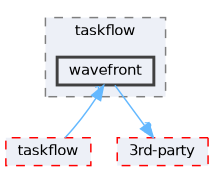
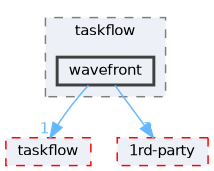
edge "taskflow" -> "wavefront": reversed
node "3rd-party": label "3rd-party" -> "1rd-party"
